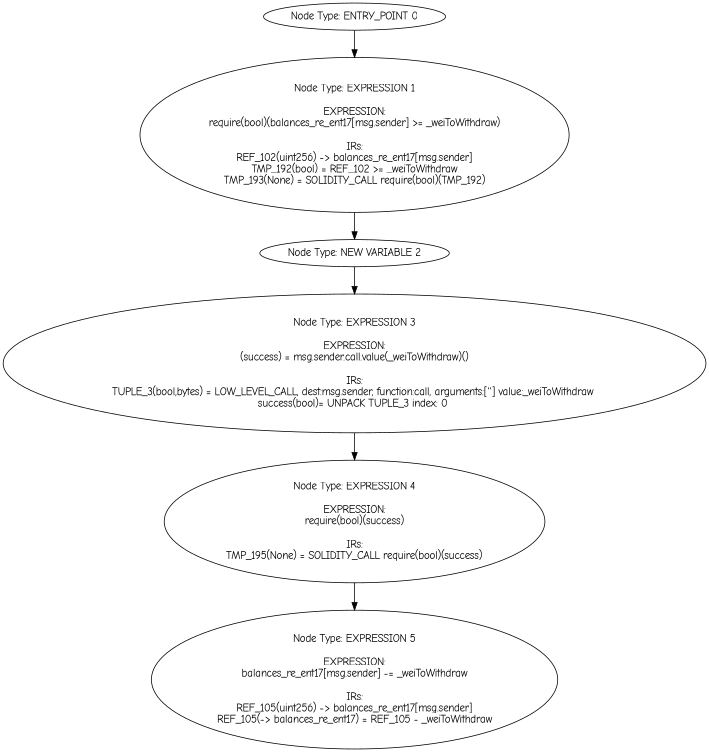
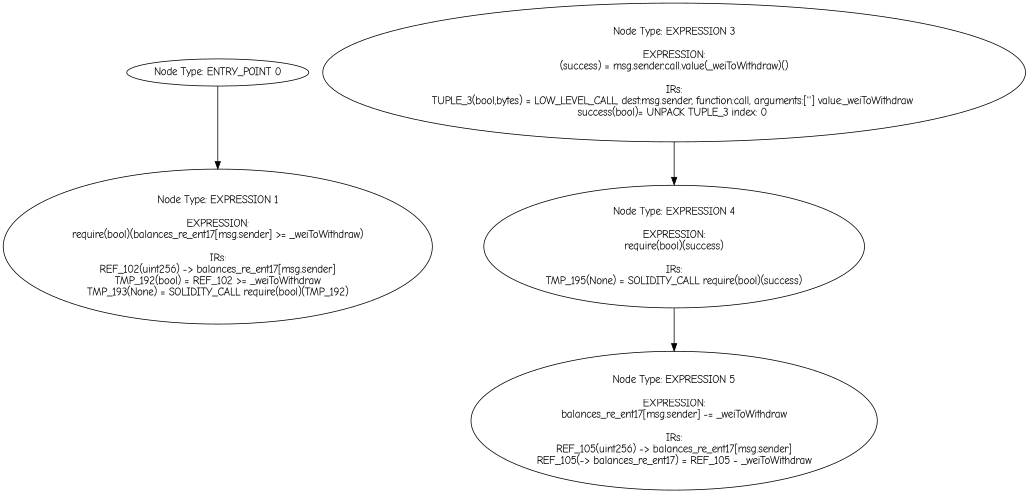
node "Node Type: NEW VARIABLE 2": removed
